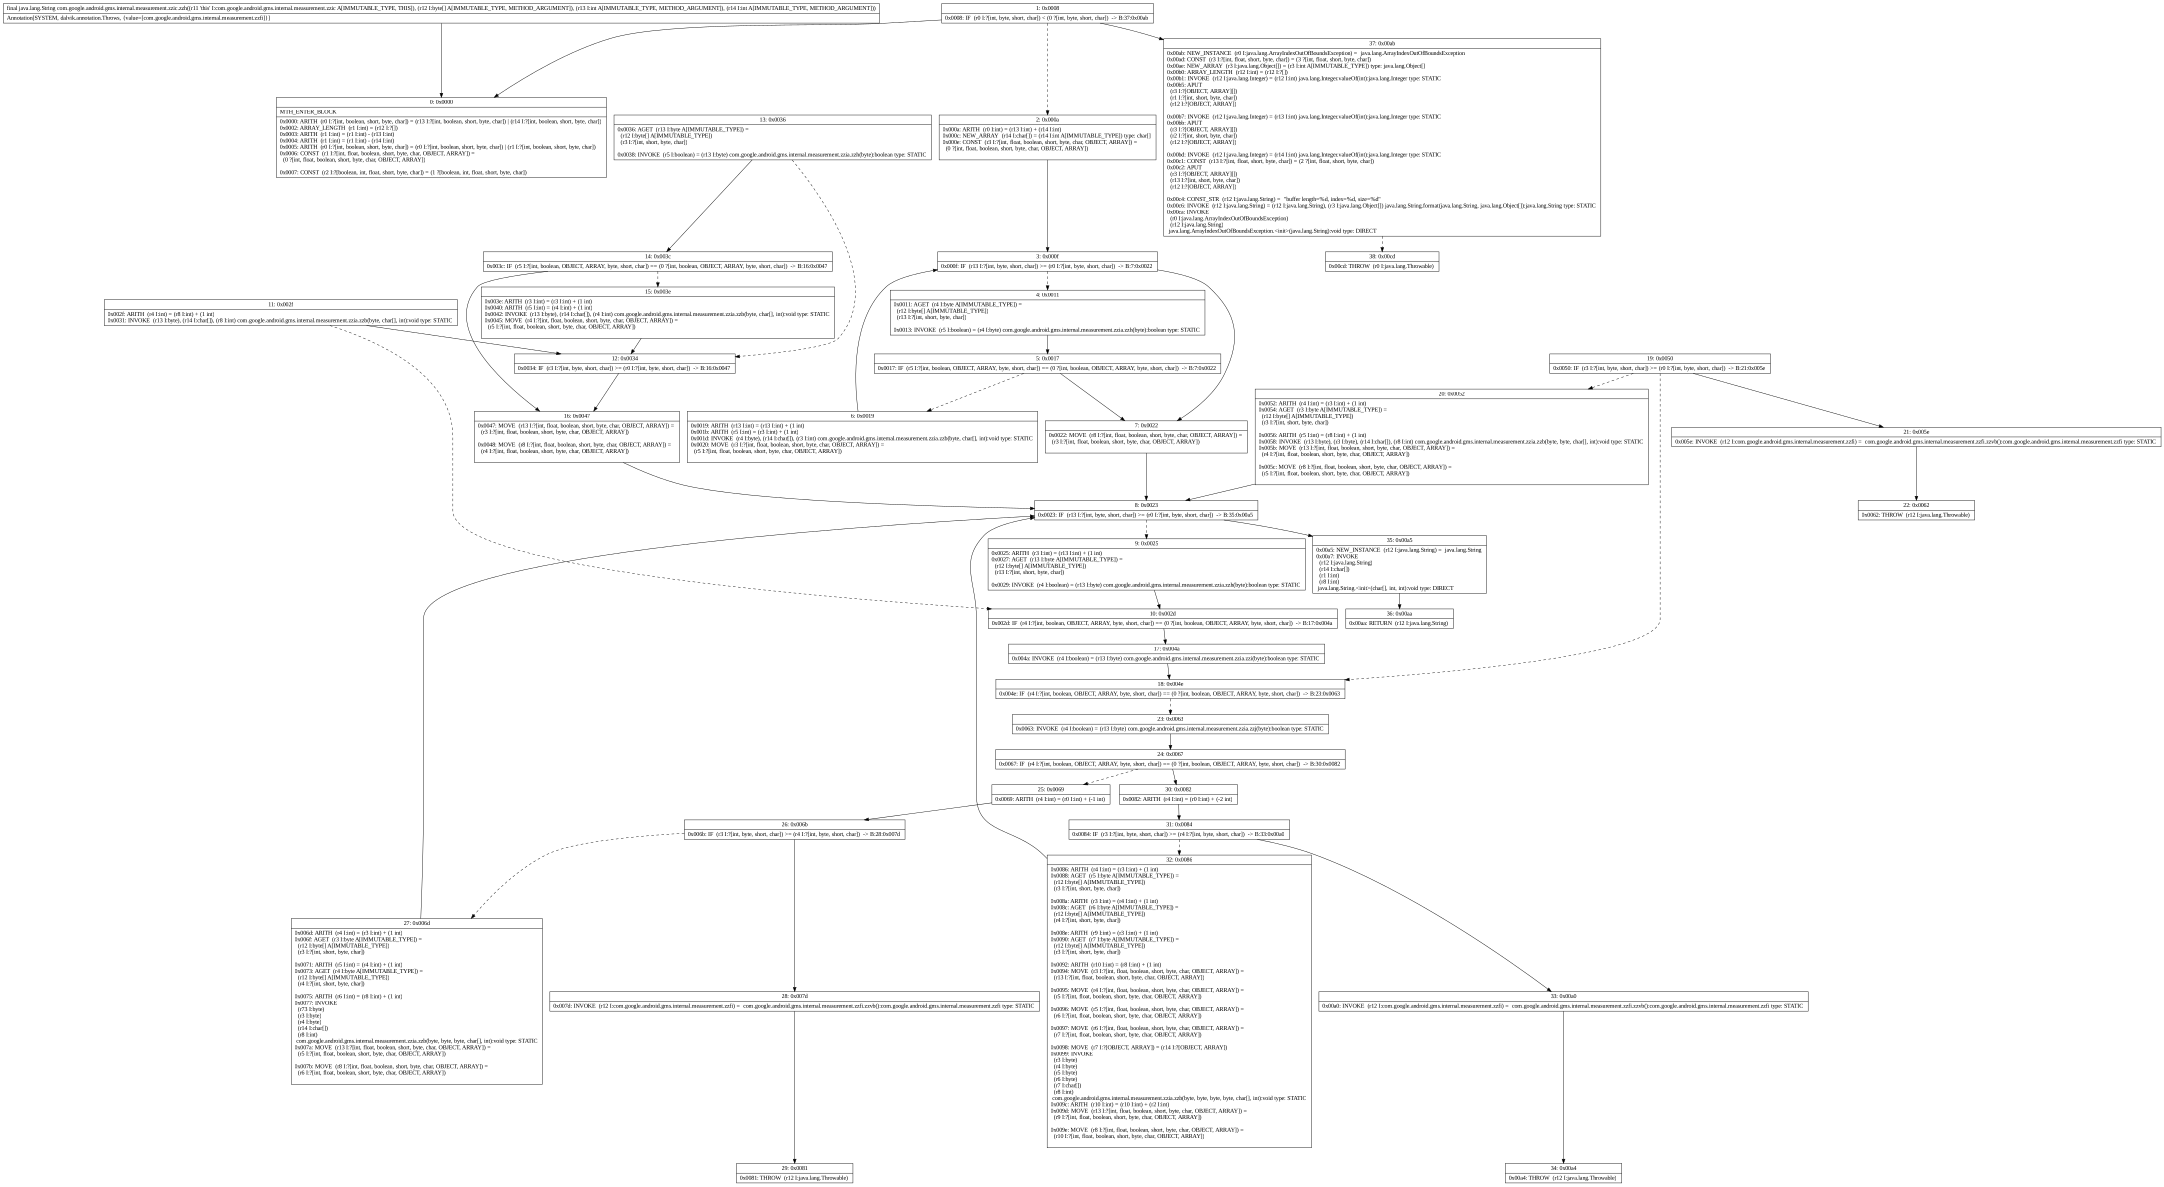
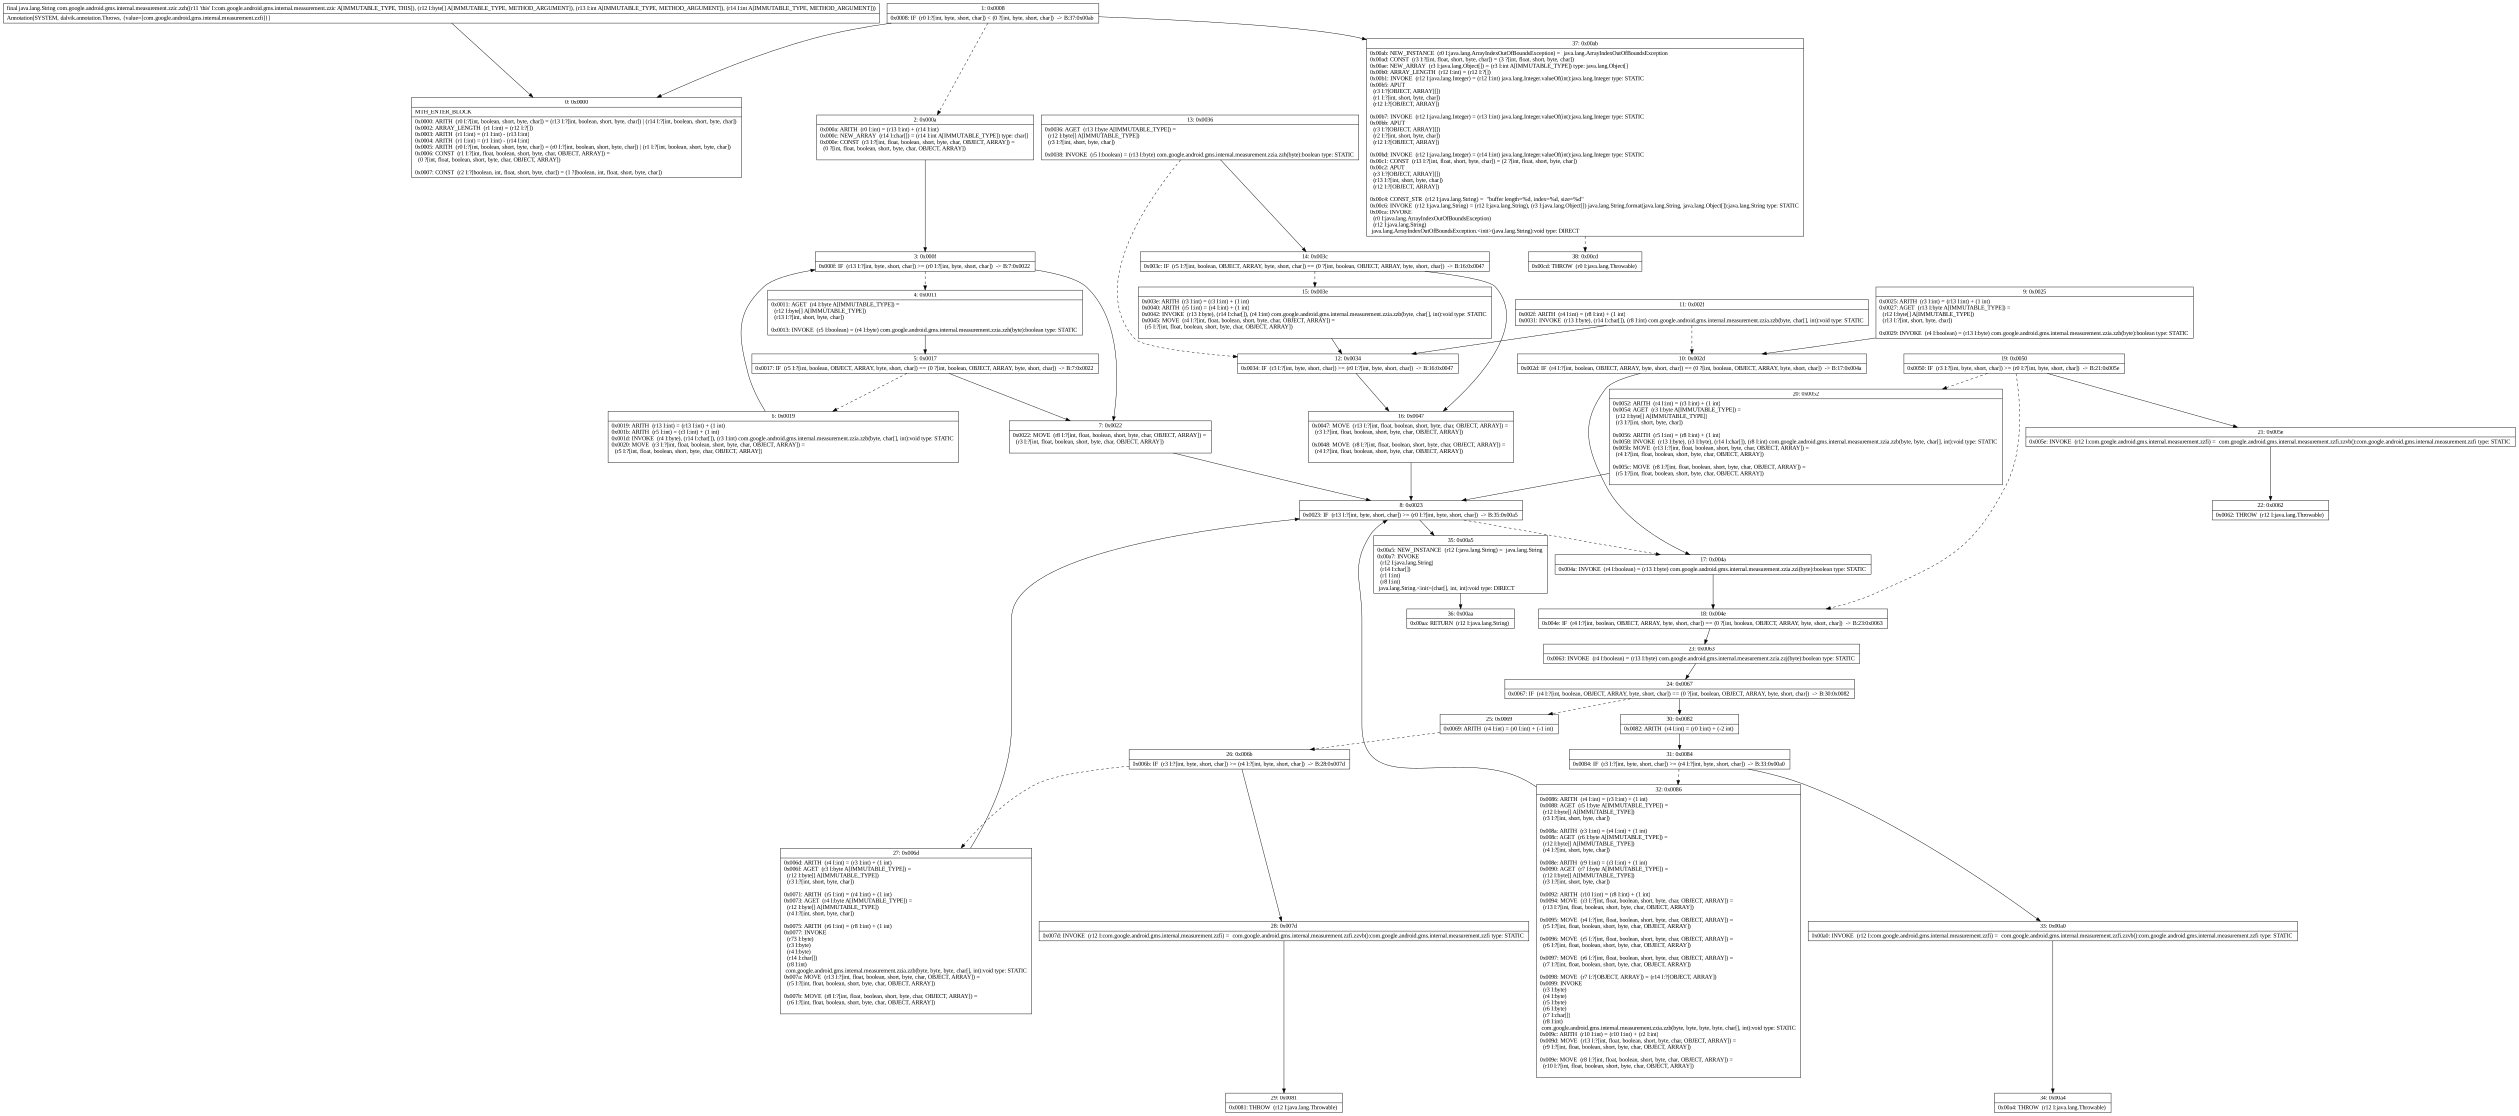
edge "8: 0x0023" -> "9: 0x0025": now "8: 0x0023" -> "17: 0x004a"
edge "18: 0x004e" -> "23: 0x0063": style dashed -> solid
edge "25: 0x0069" -> "26: 0x006b": style solid -> dashed
